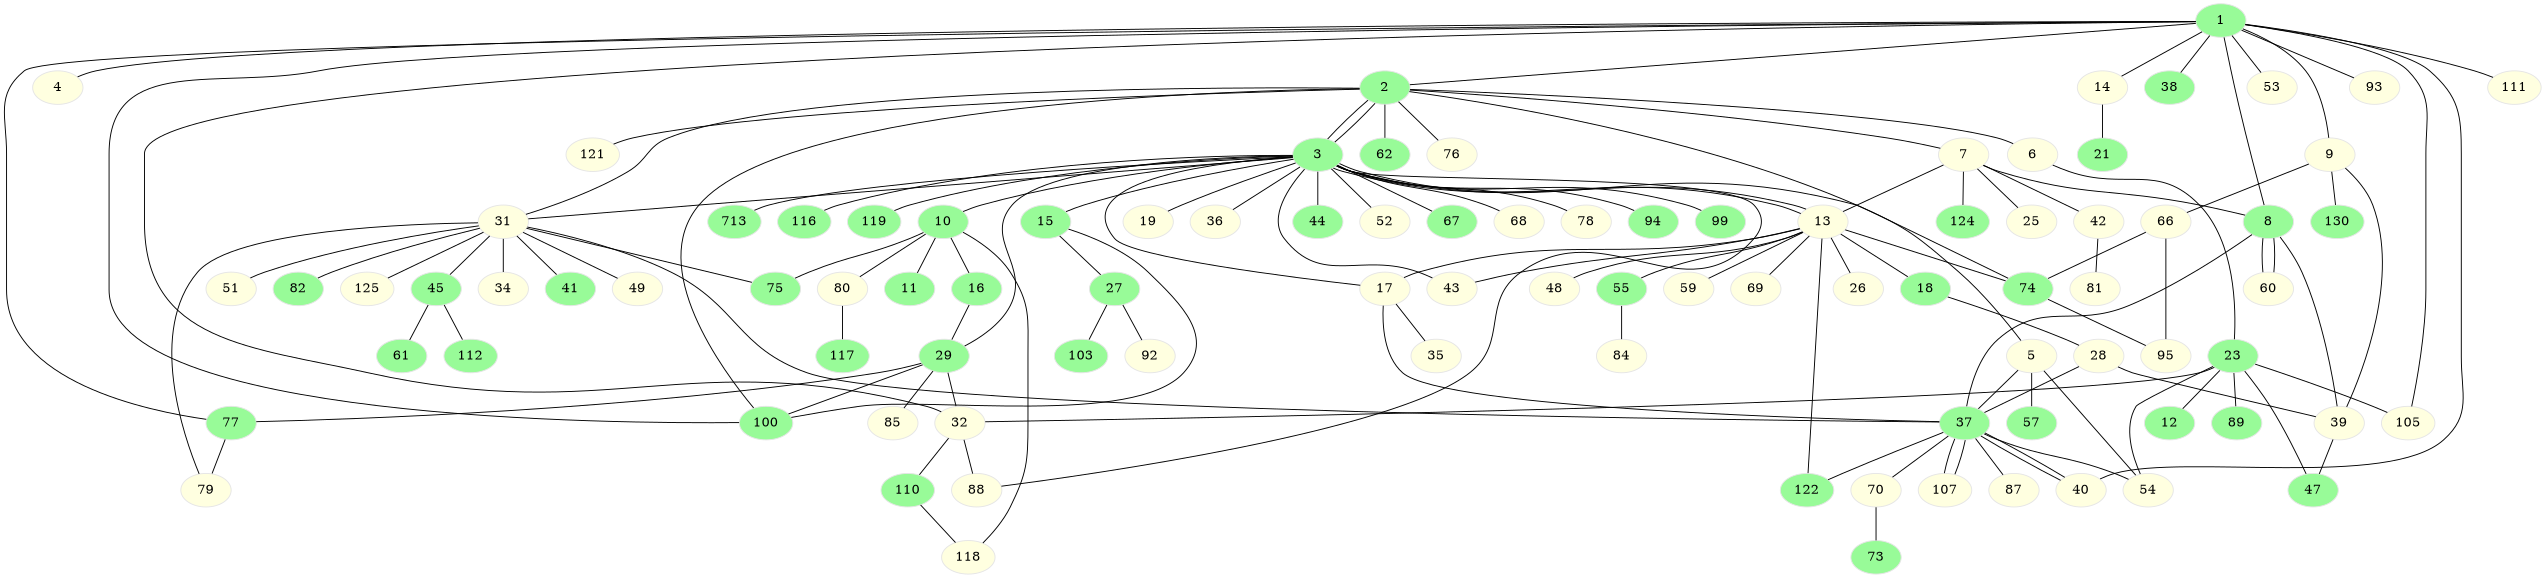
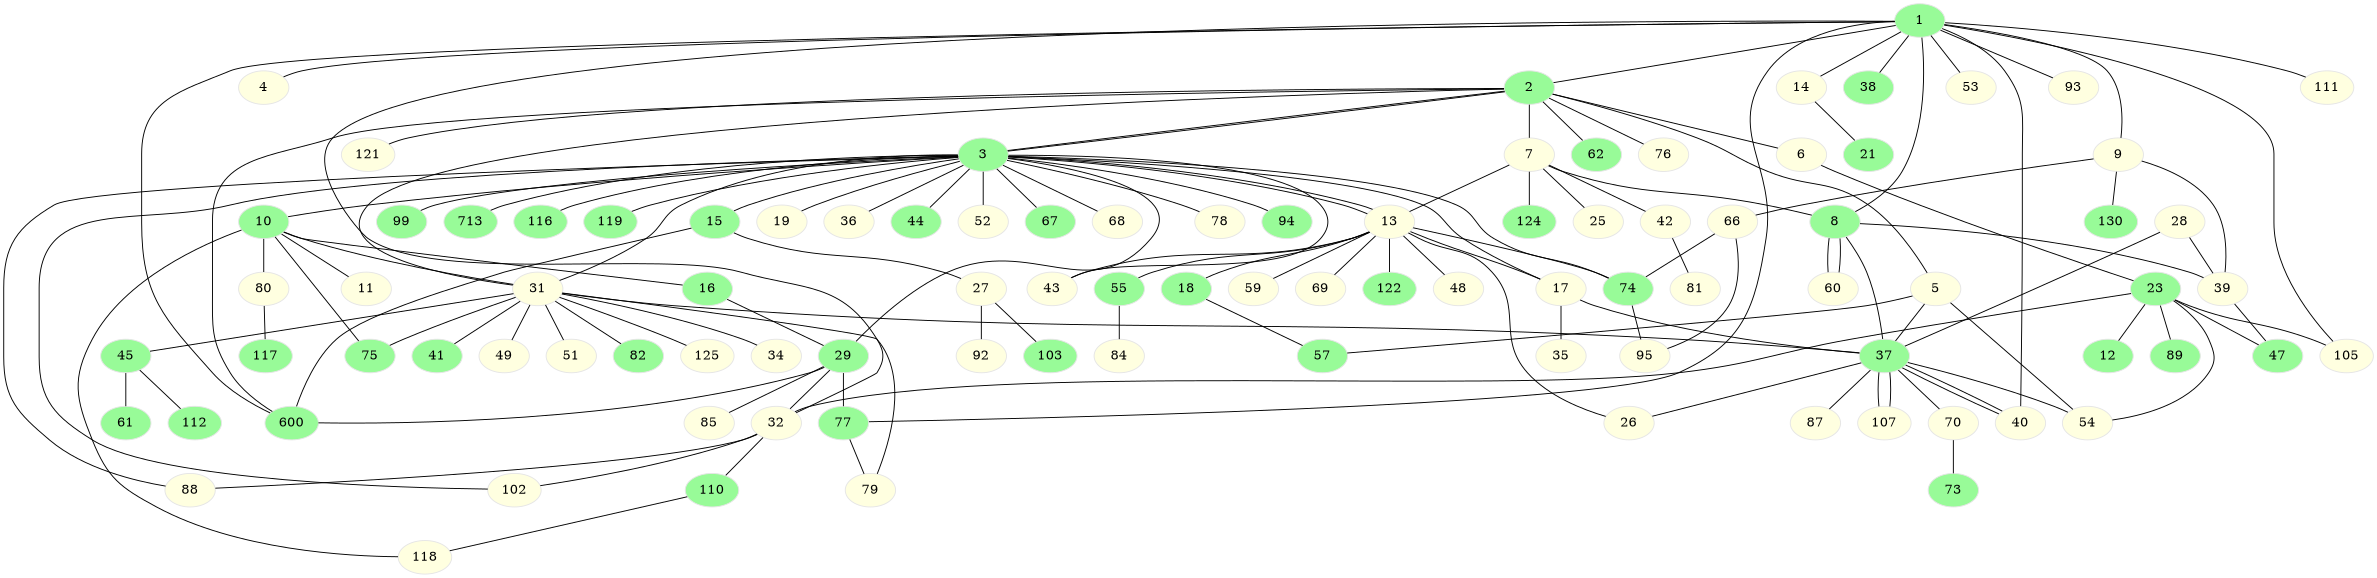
edge "10" -- "31": added
node "11": fillcolor palegreen -> lightyellow
node "27": fillcolor palegreen -> lightyellow
edge "18" -- "28": now "18" -- "57"
node "100": label "100" -> "600"
edge "37" -- "122": now "37" -- "26"
node "102": added
